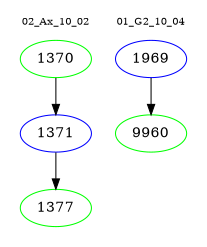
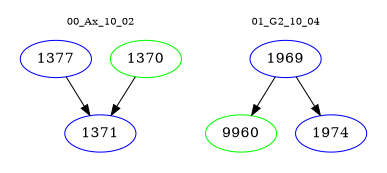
cluster "02_Ax_10_02": label "02_Ax_10_02" -> "00_Ax_10_02"
node "1974": added
edge "1371" -> "1377": reversed
node "1377": color green -> blue
